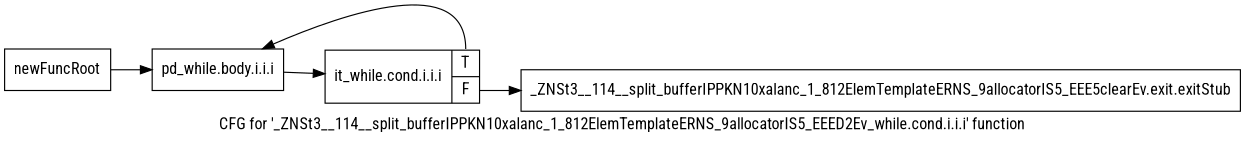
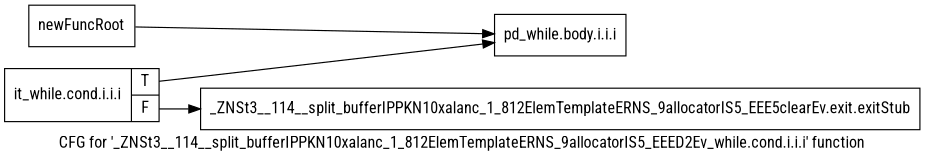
edge "pd_while.body.i.i.i" -> "it_while.cond.i.i.i": removed
